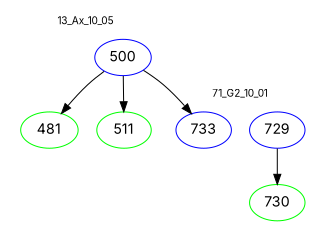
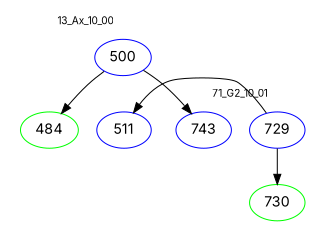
cluster "13_Ax_10_05": label "13_Ax_10_05" -> "13_Ax_10_00"
edge "500" -> "511": now "729" -> "511"
node "481": label "481" -> "484"
node "511": color green -> blue
node "733": label "733" -> "743"
